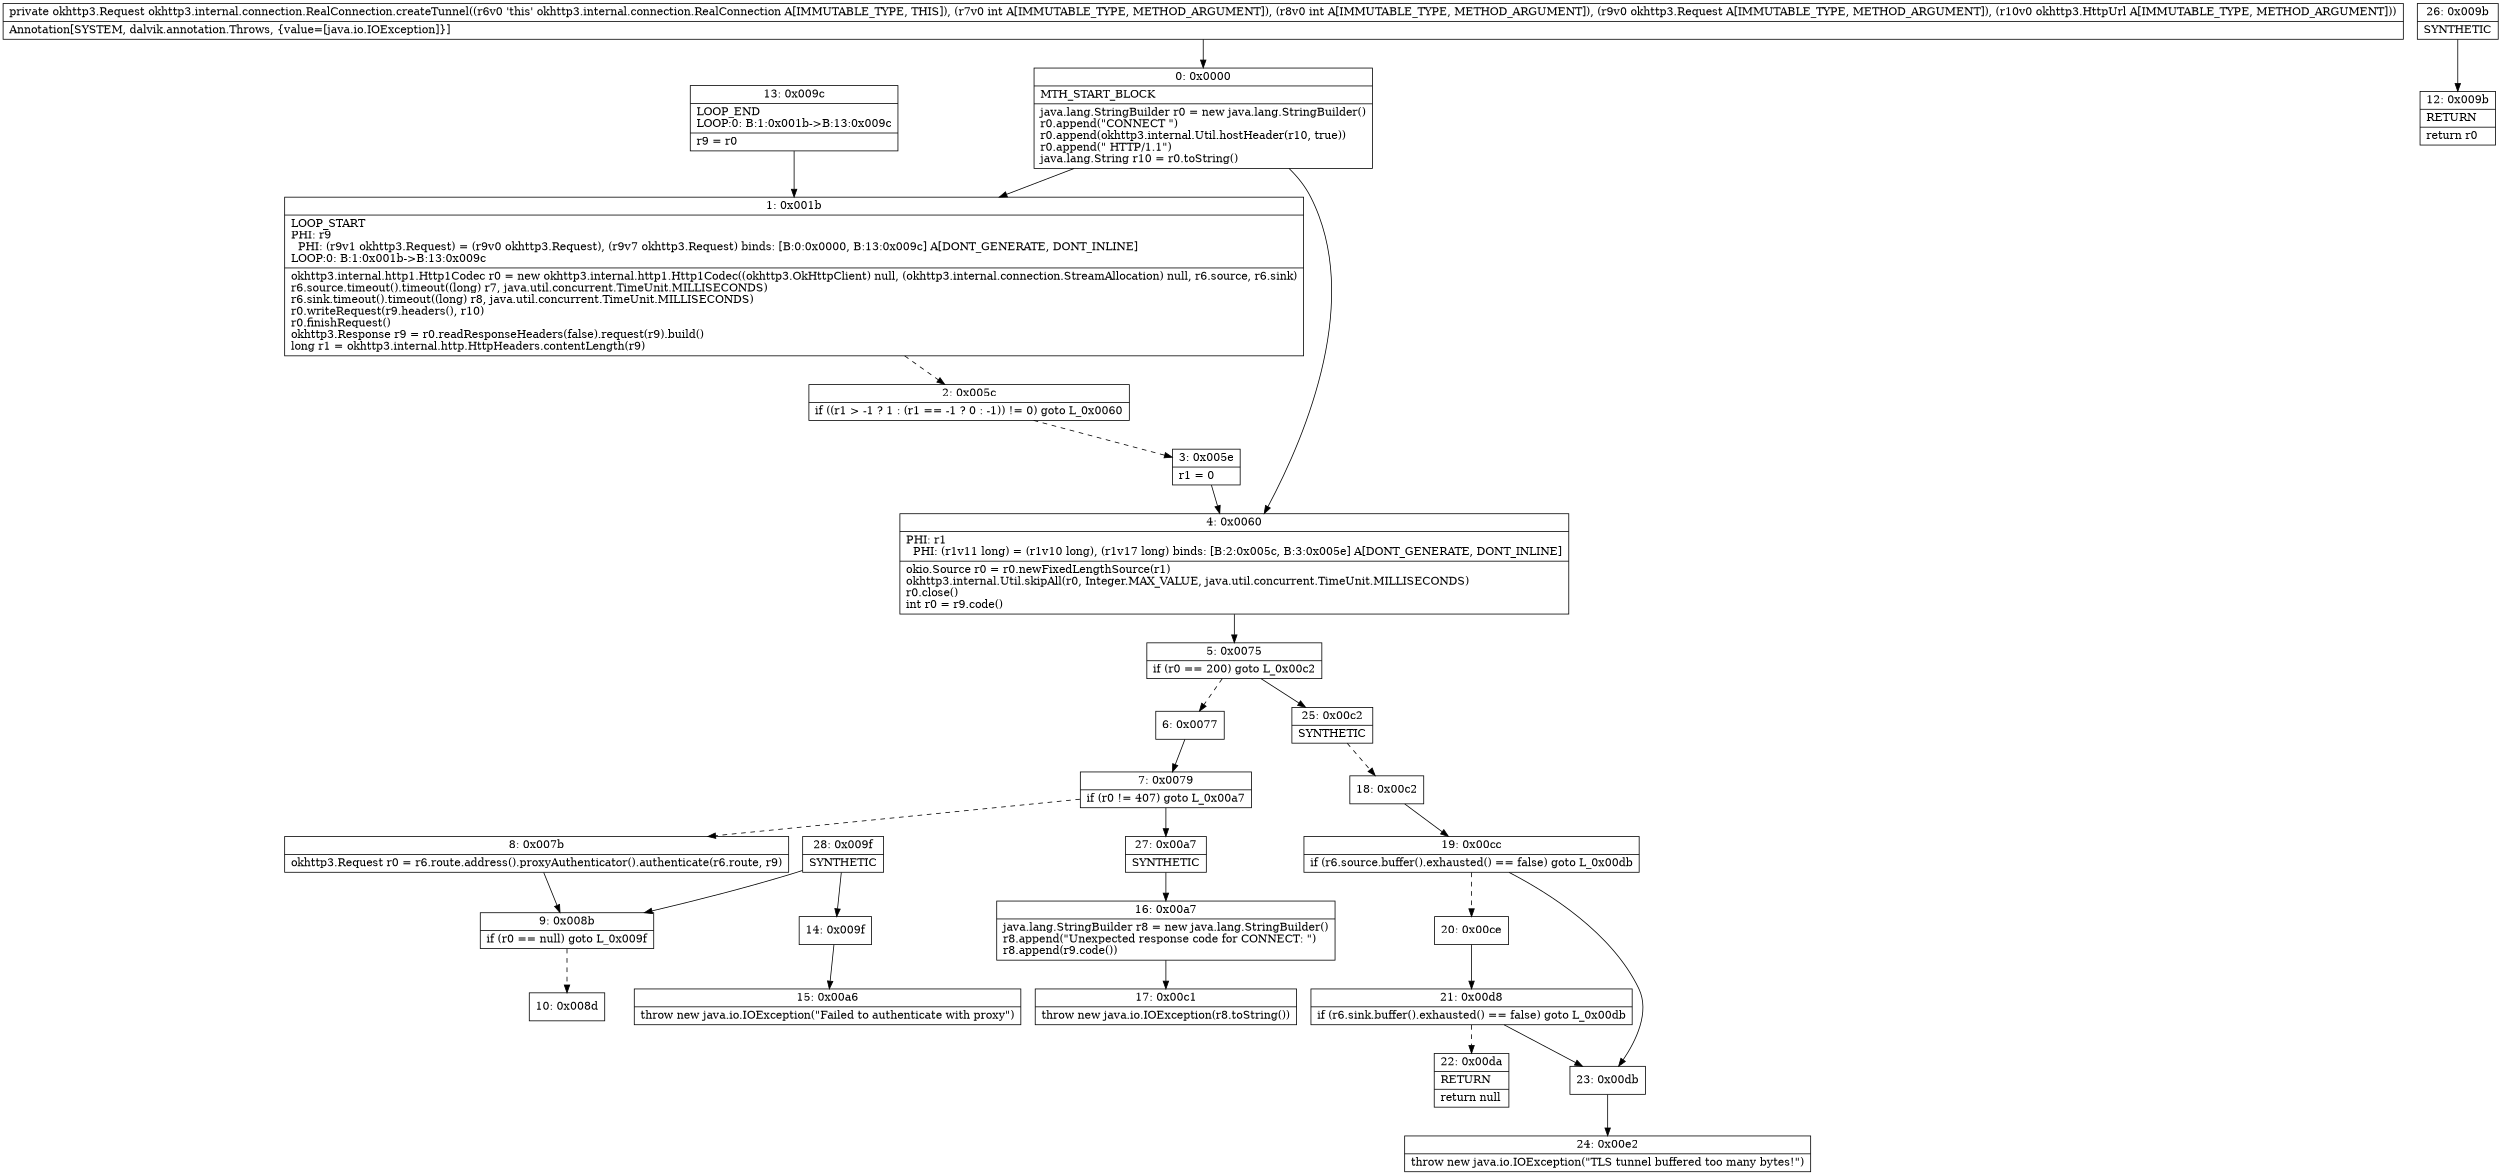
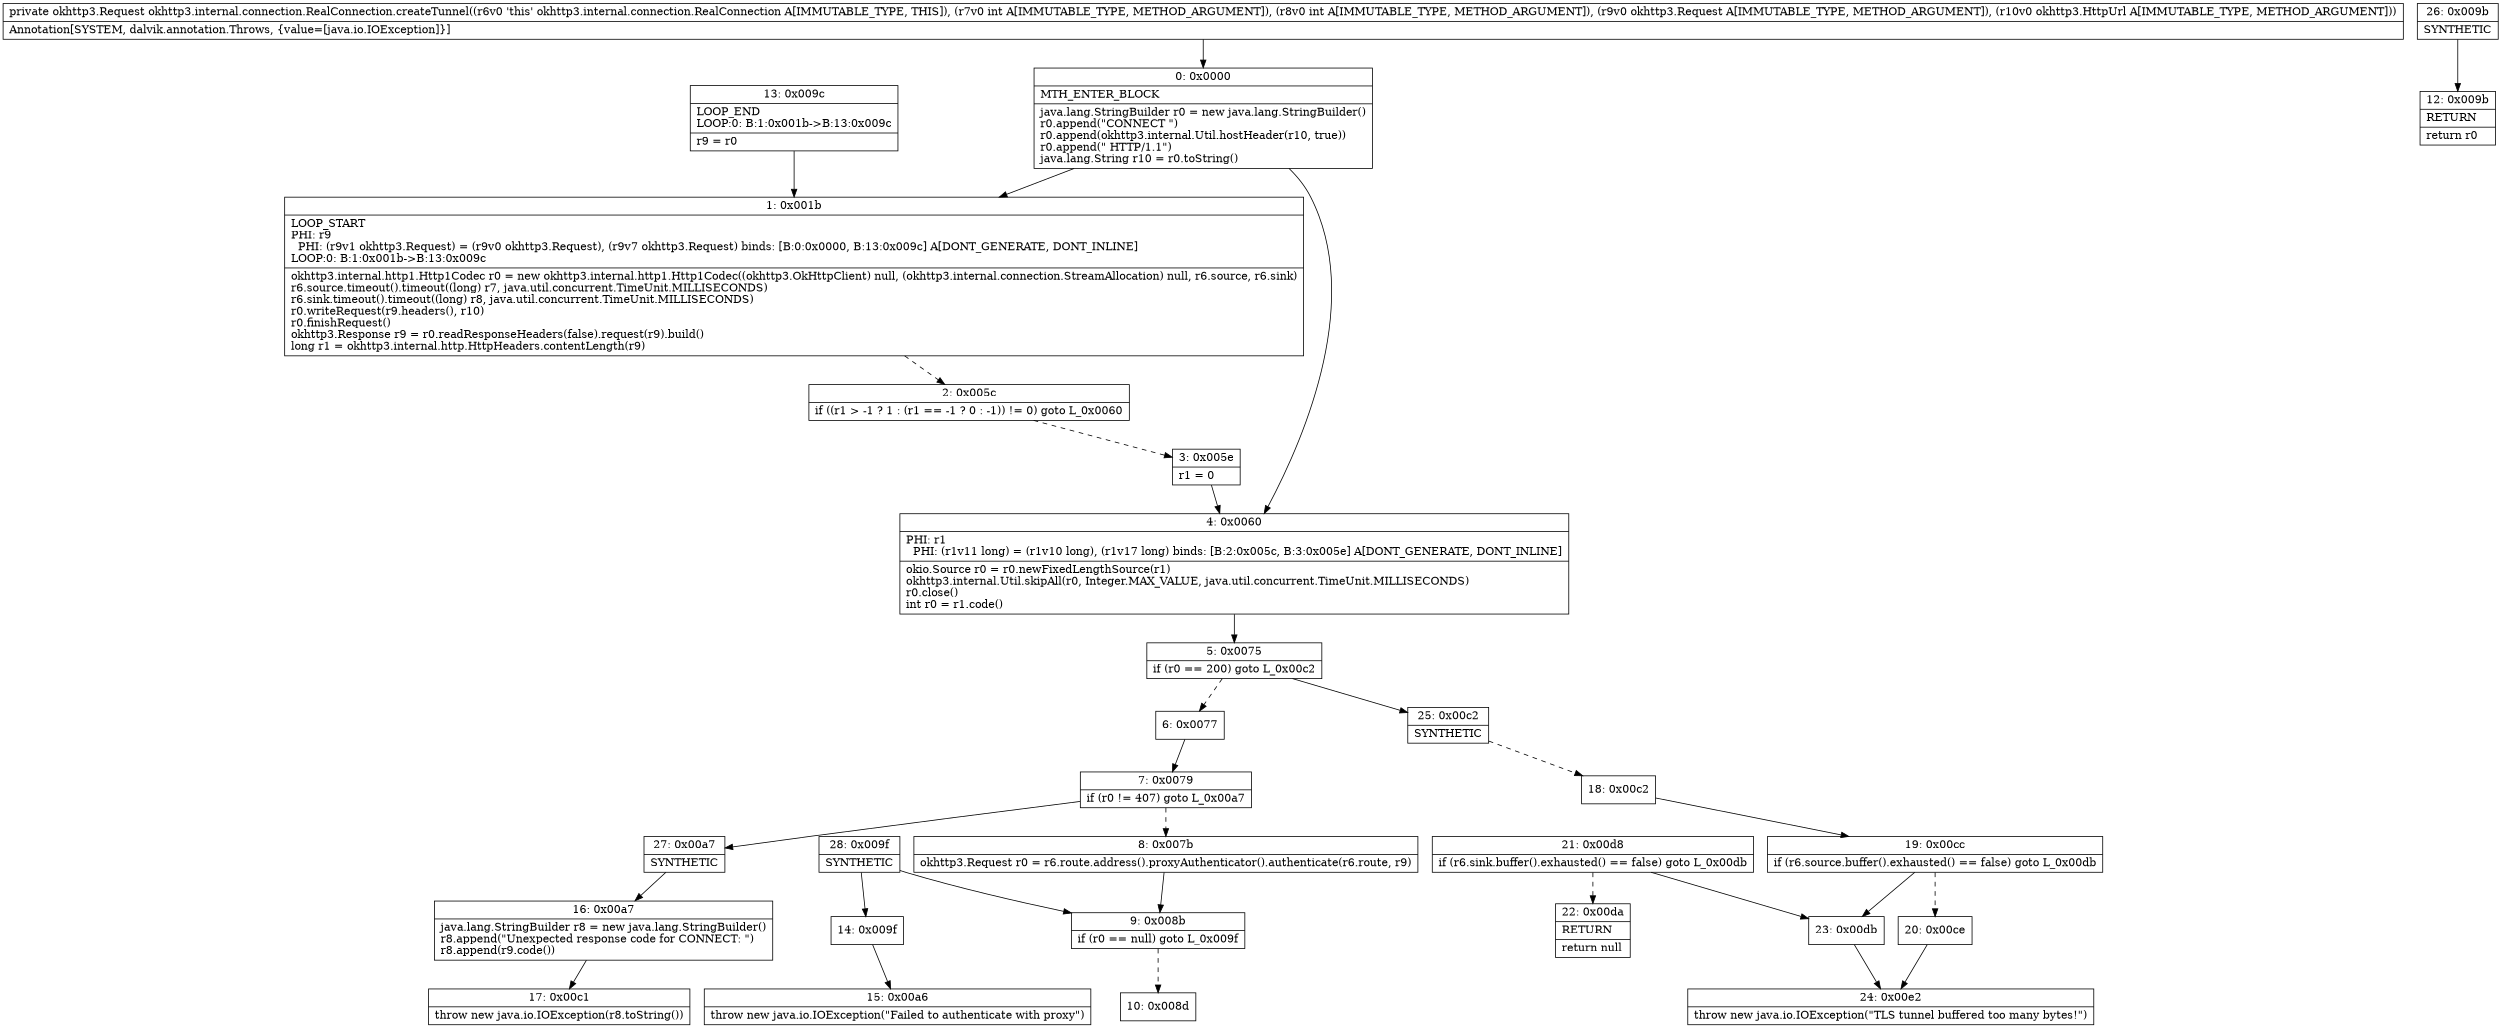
node "0: 0x0000": text "MTH_START_BLOCK" -> "MTH_ENTER_BLOCK"
node "4: 0x0060": text "int r0 = r9.code()" -> "int r0 = r1.code()"
edge "20: 0x00ce" -> "21: 0x00d8": now "20: 0x00ce" -> "24: 0x00e2"
